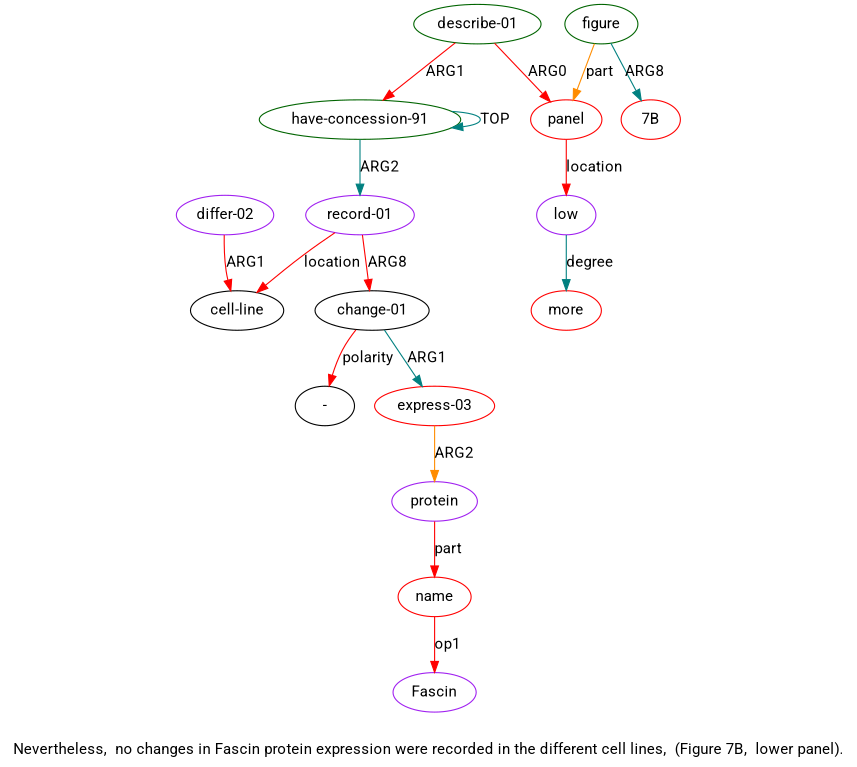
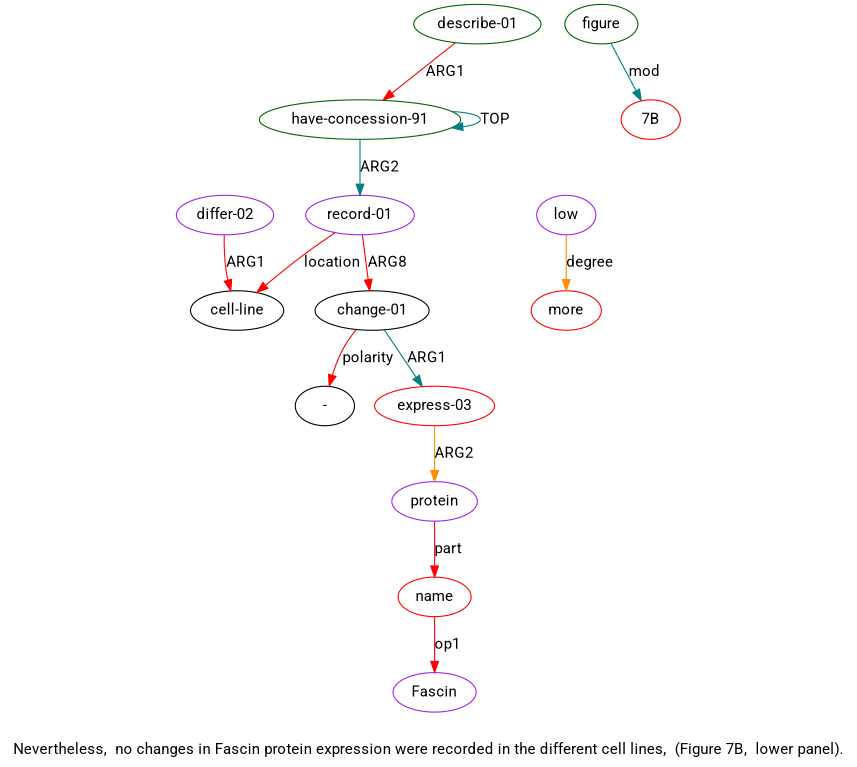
edge "figure" -> "7B": label "ARG8" -> "mod"
node "panel": removed
edge "low" -> "more": color teal -> darkorange
